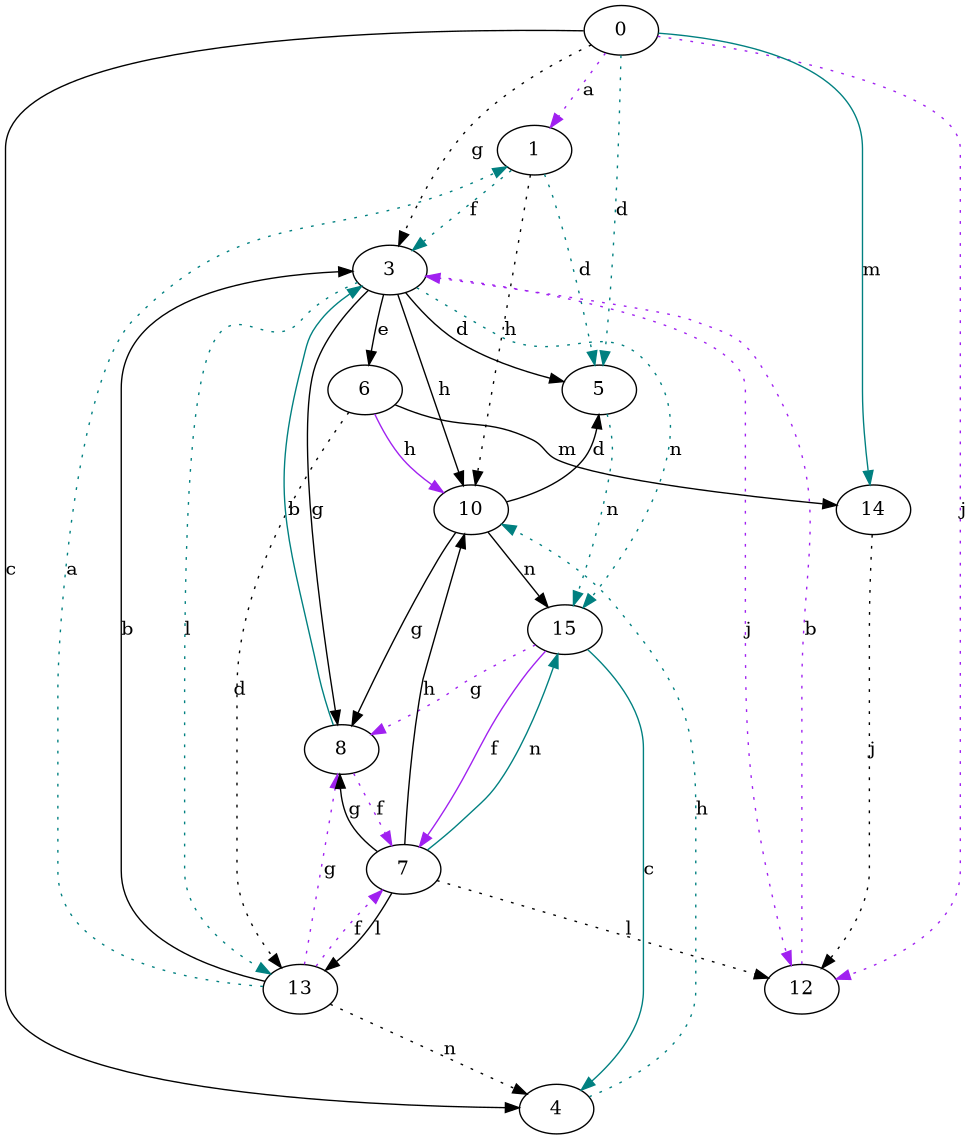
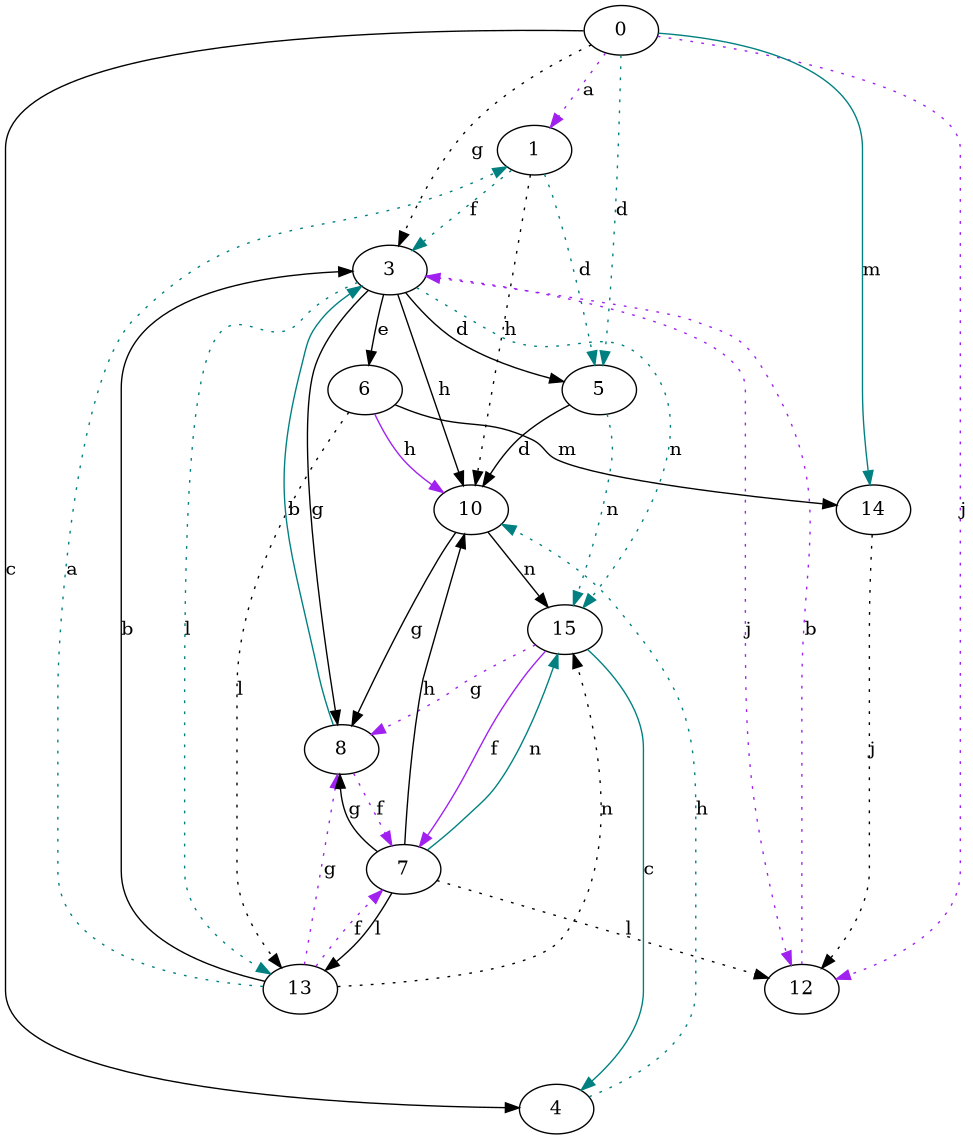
edge "10" -> "5": reversed
edge "6" -> "13": label "d" -> "l"
edge "13" -> "4": now "13" -> "15"
